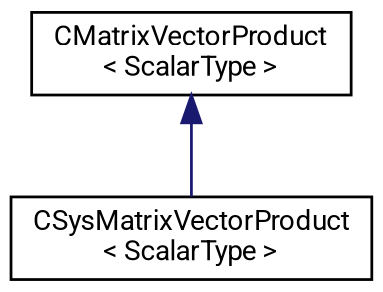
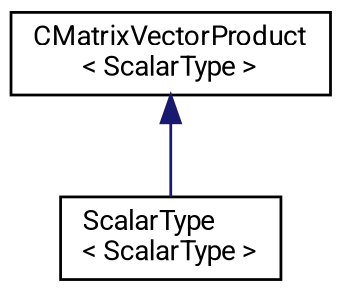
node "CSysMatrixVectorProduct < ScalarType >": label "CSysMatrixVectorProduct < ScalarType >" -> "ScalarType < ScalarType >"
